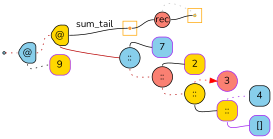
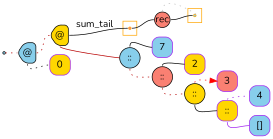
node "9": label "9" -> "0"
node "3": shape circle -> square
node "4": color #000000 -> purple
